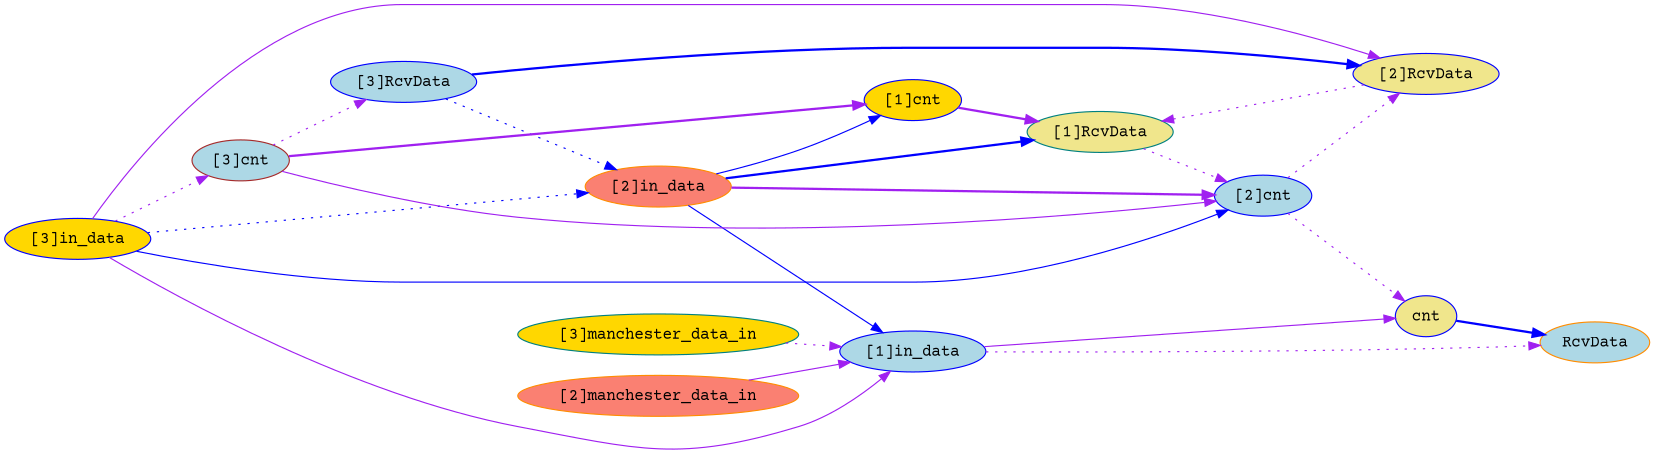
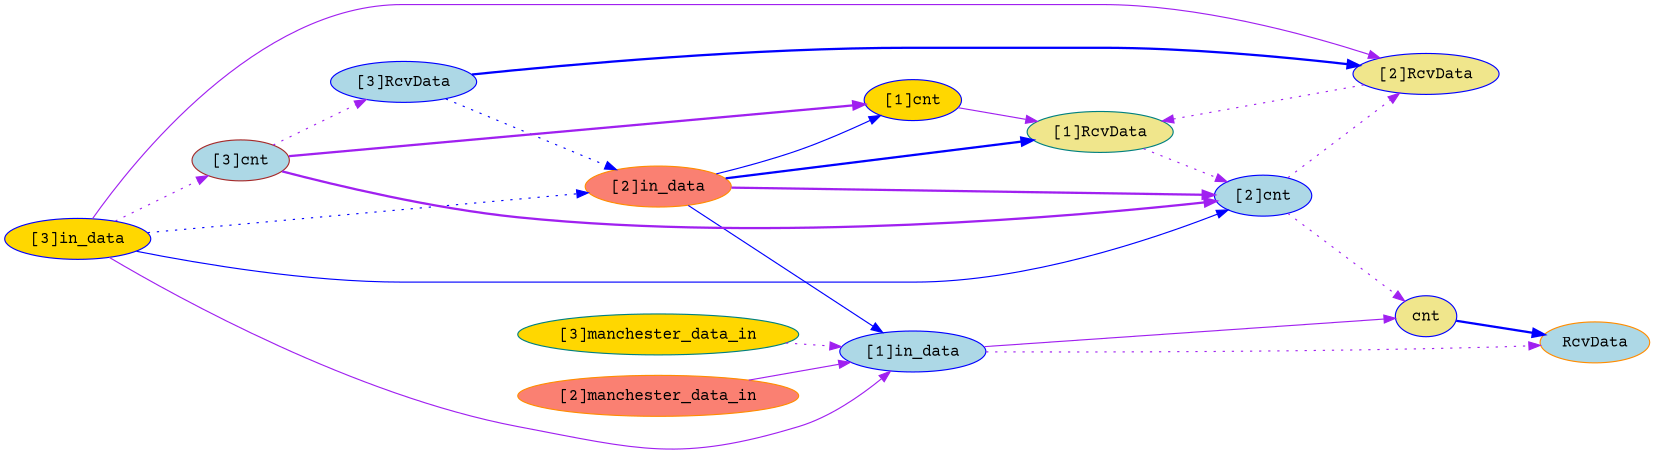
edge "[1]cnt" -> "[1]RcvData": style bold -> solid
edge "[3]cnt" -> "[2]cnt": style solid -> bold
